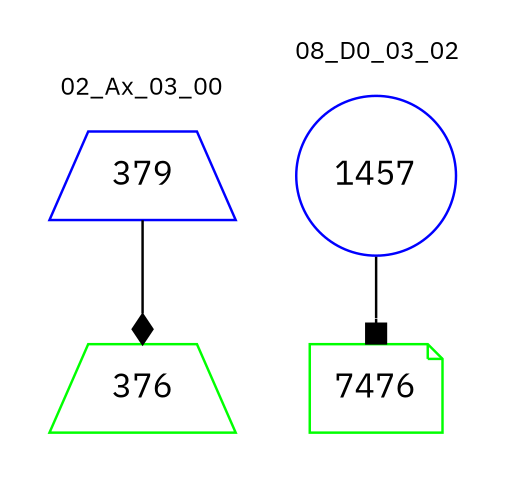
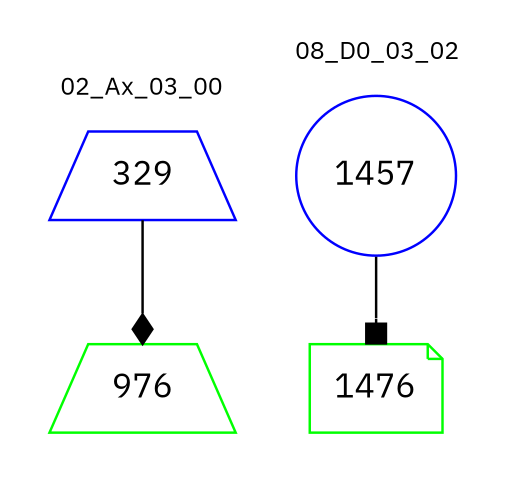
node "379": label "379" -> "329"
node "376": label "376" -> "976"
node "7476": label "7476" -> "1476"
